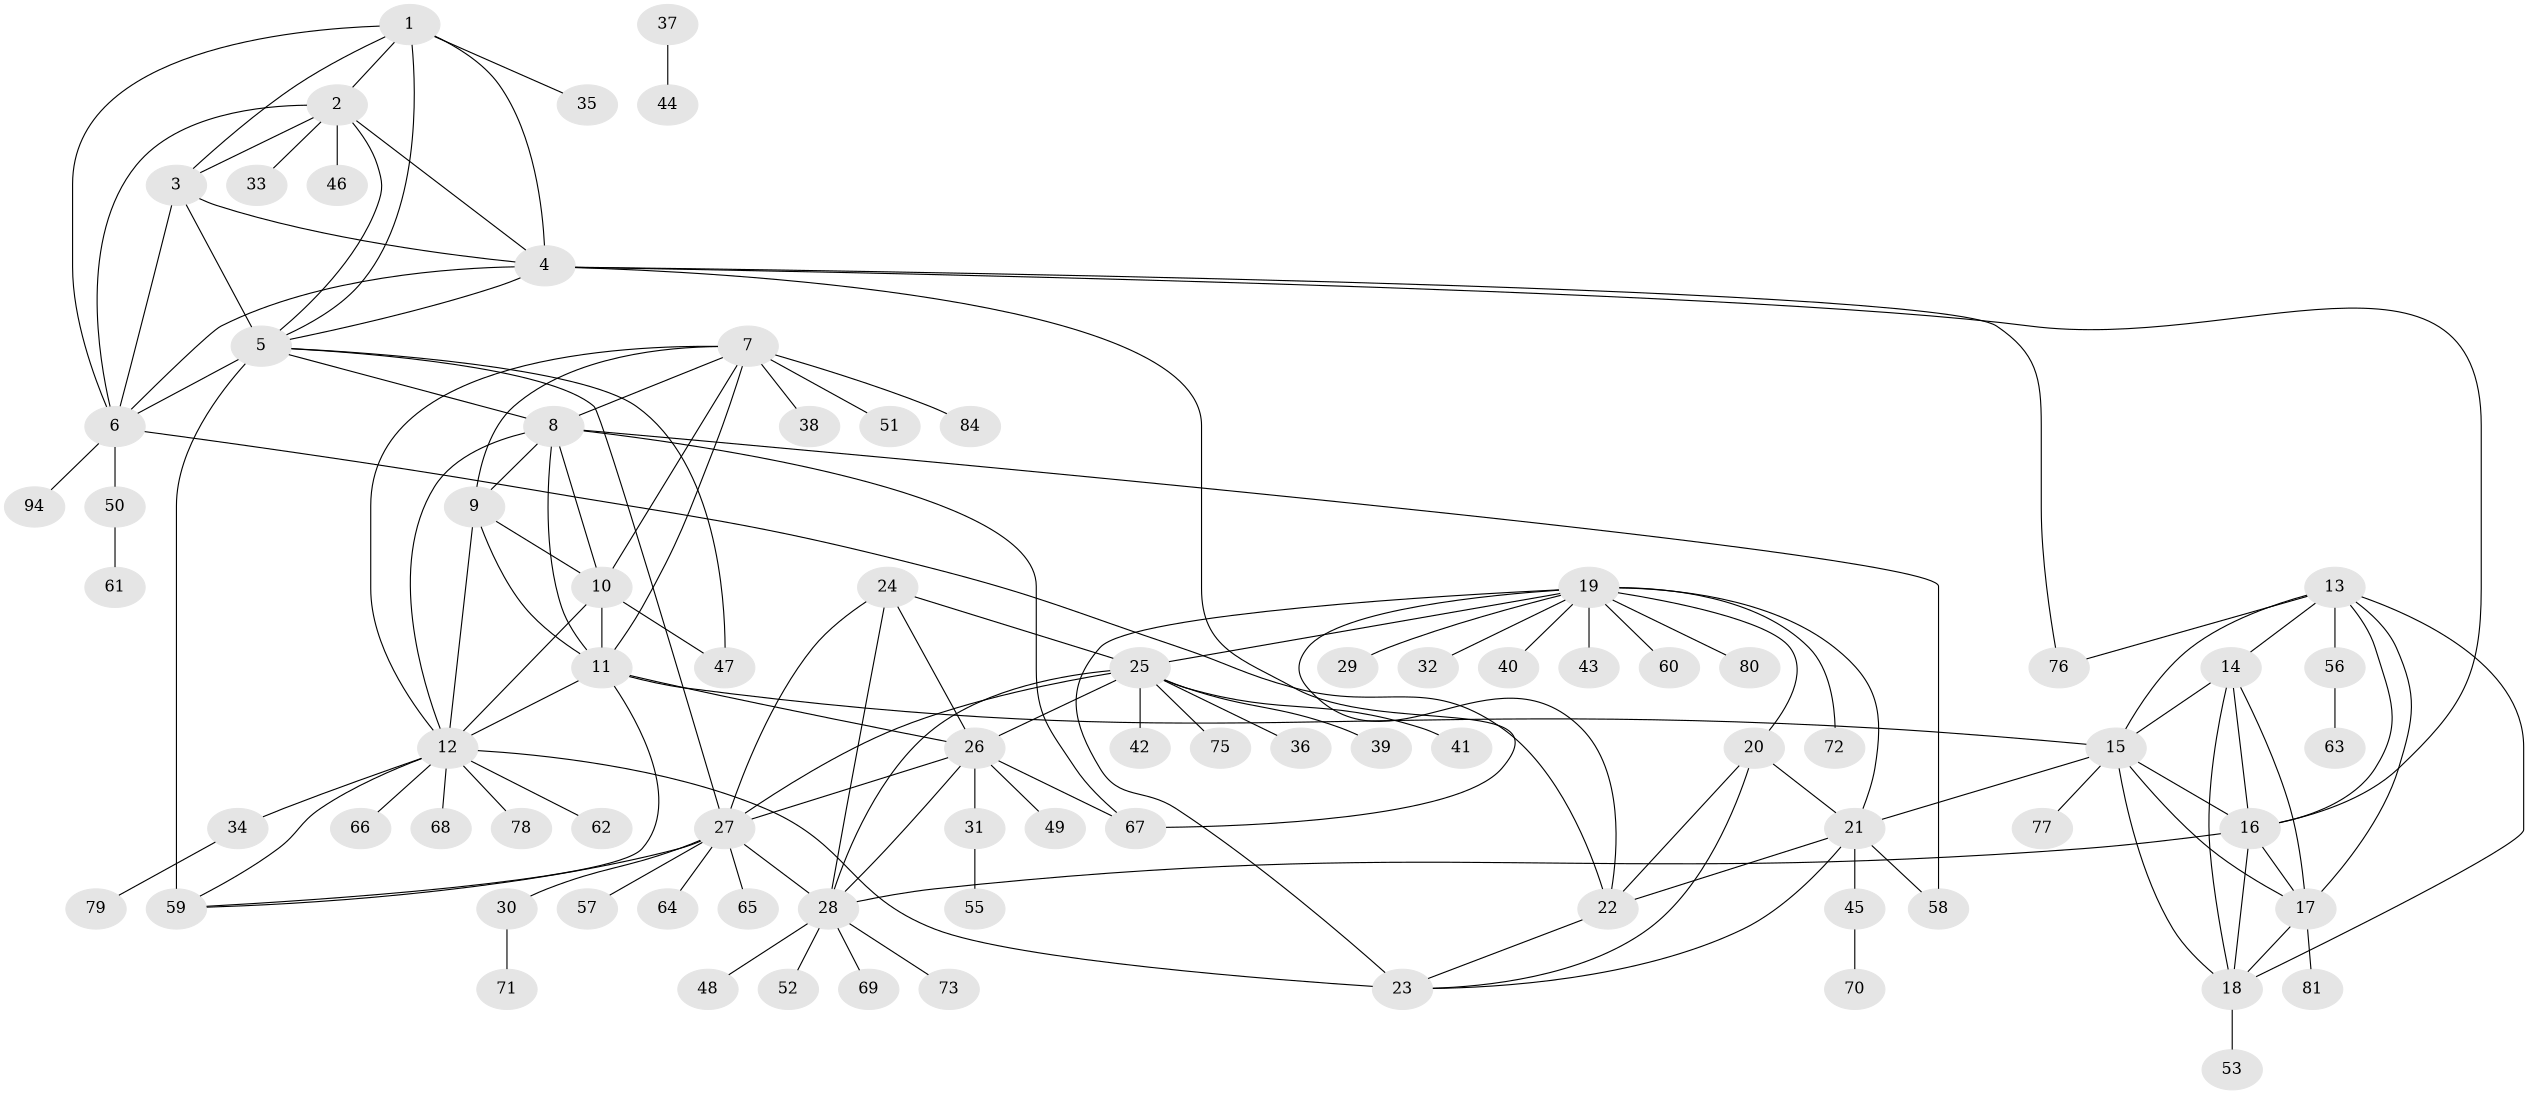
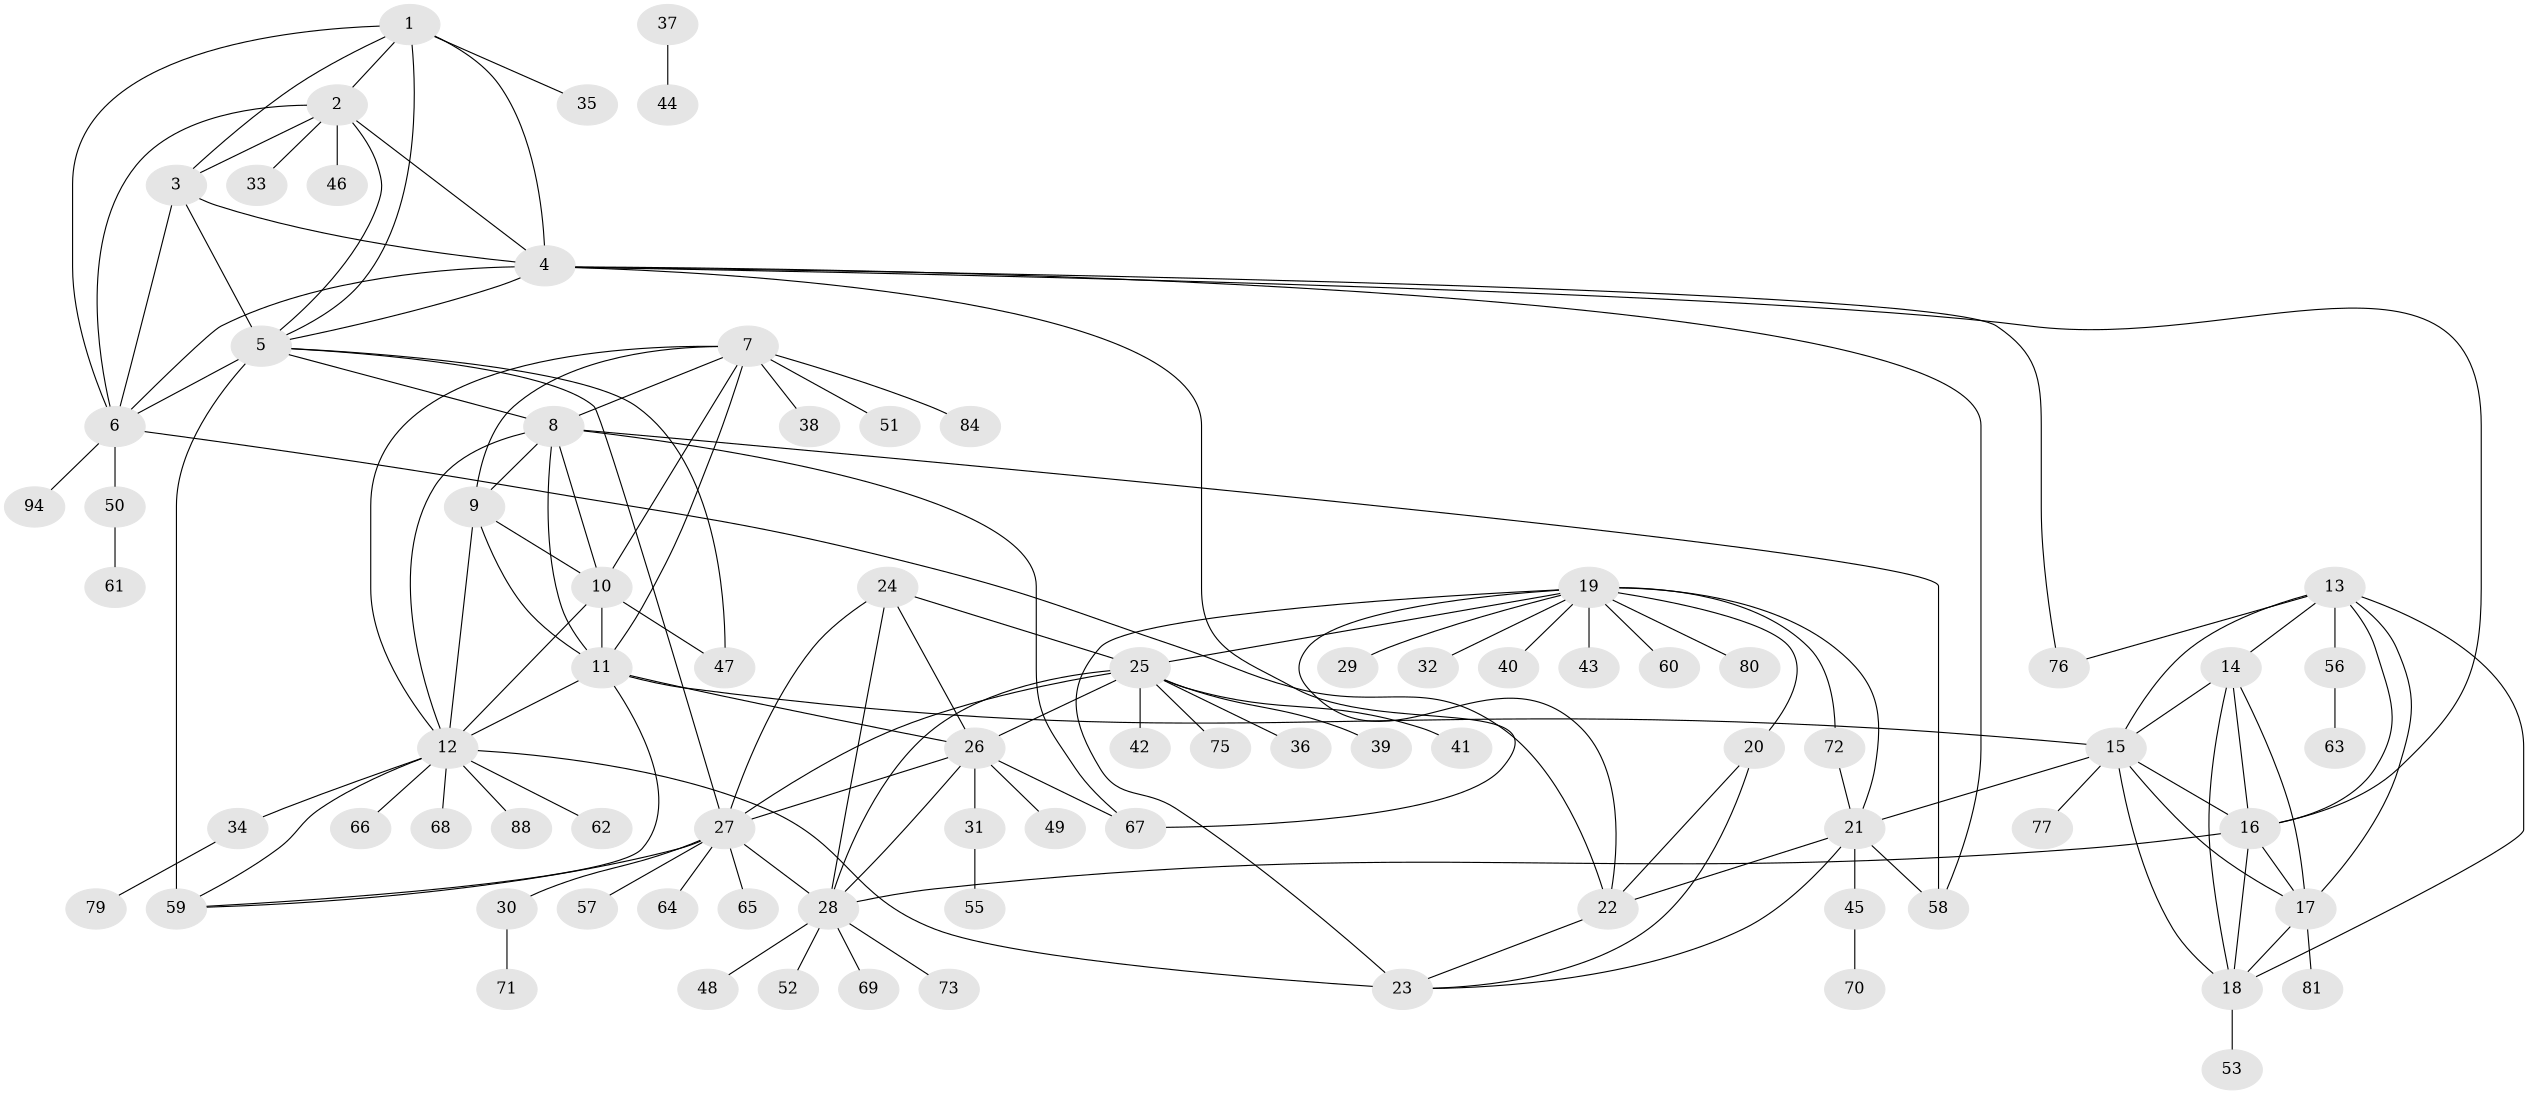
edge "4" -- "58": added
edge "20" -- "21": now "72" -- "21"
node "78": label "78" -> "88"
